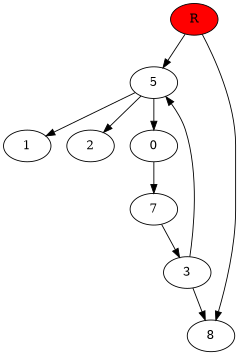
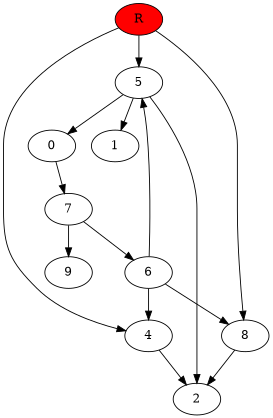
node "9": added
node "3": label "3" -> "6"
node "4": added
edge "8" -> "2": added
